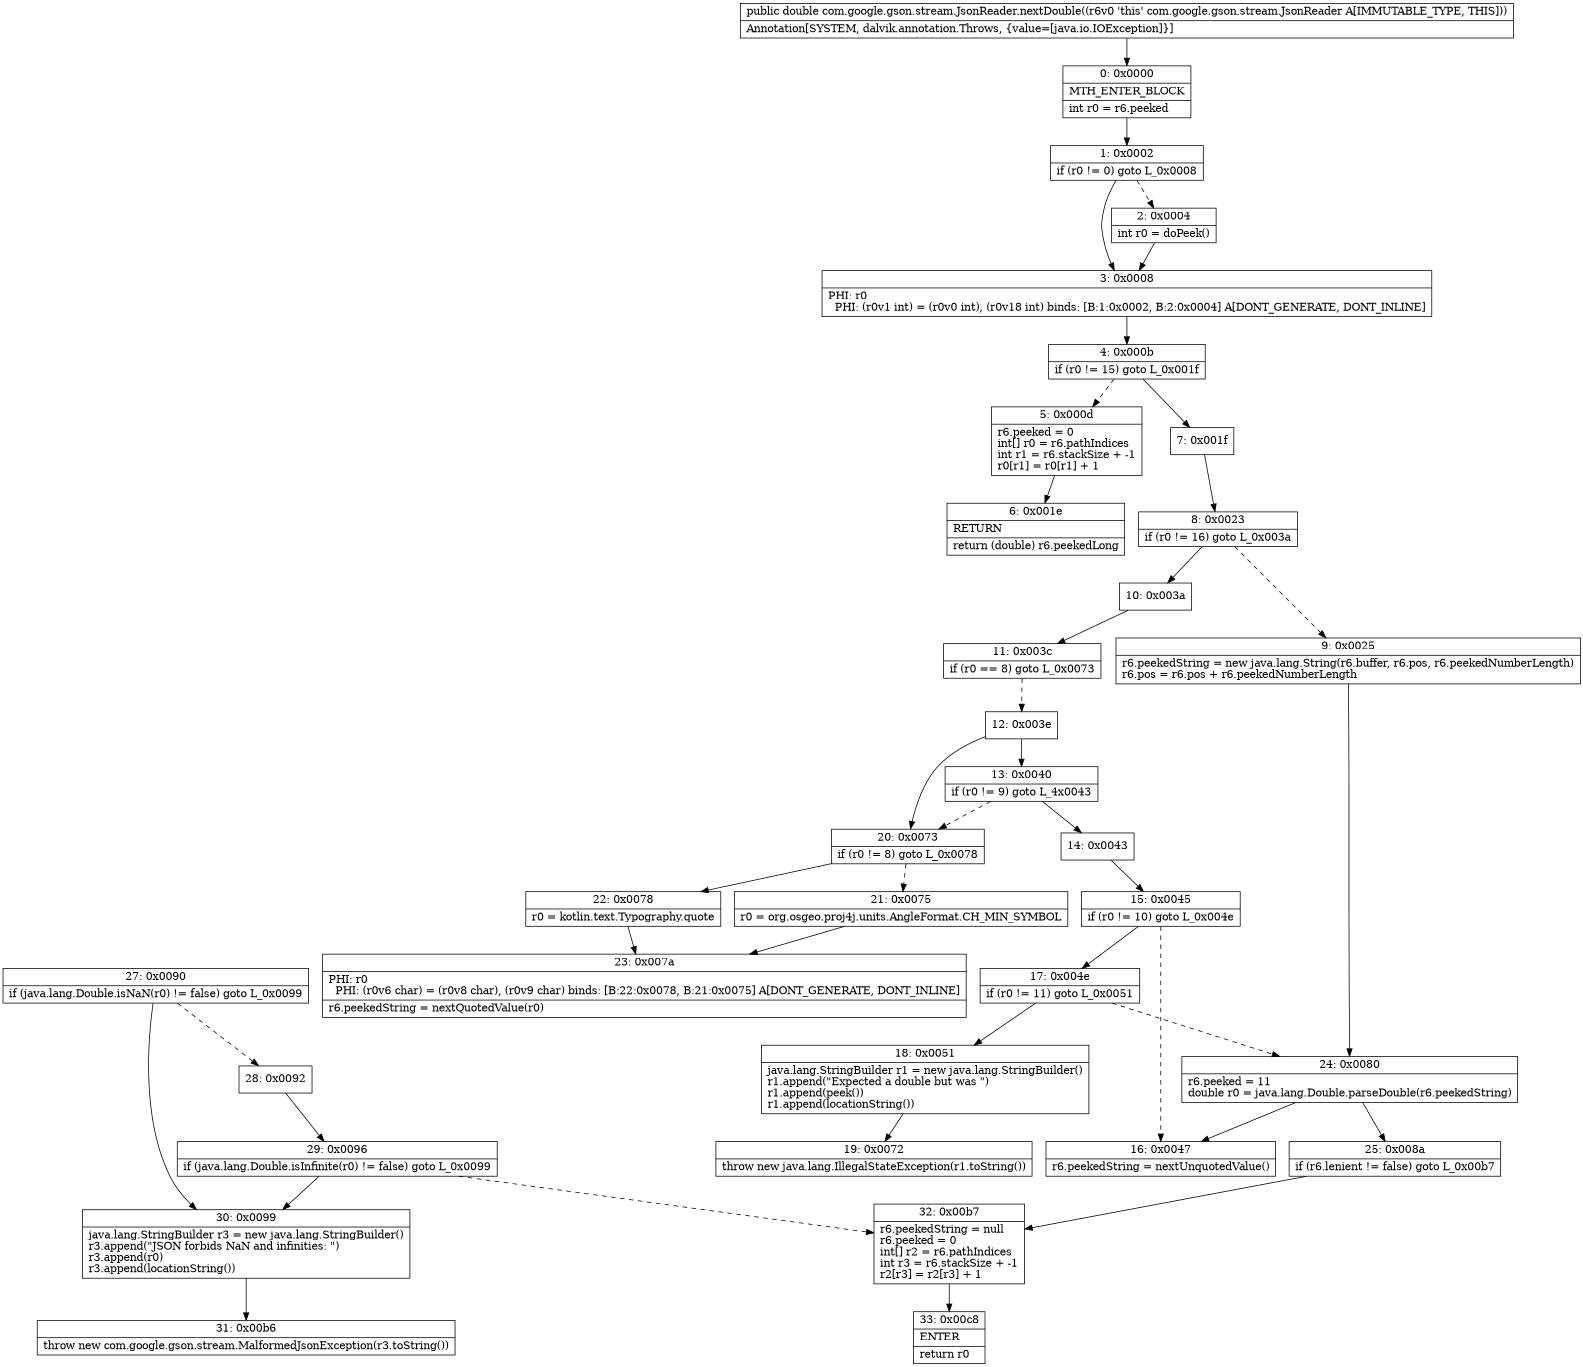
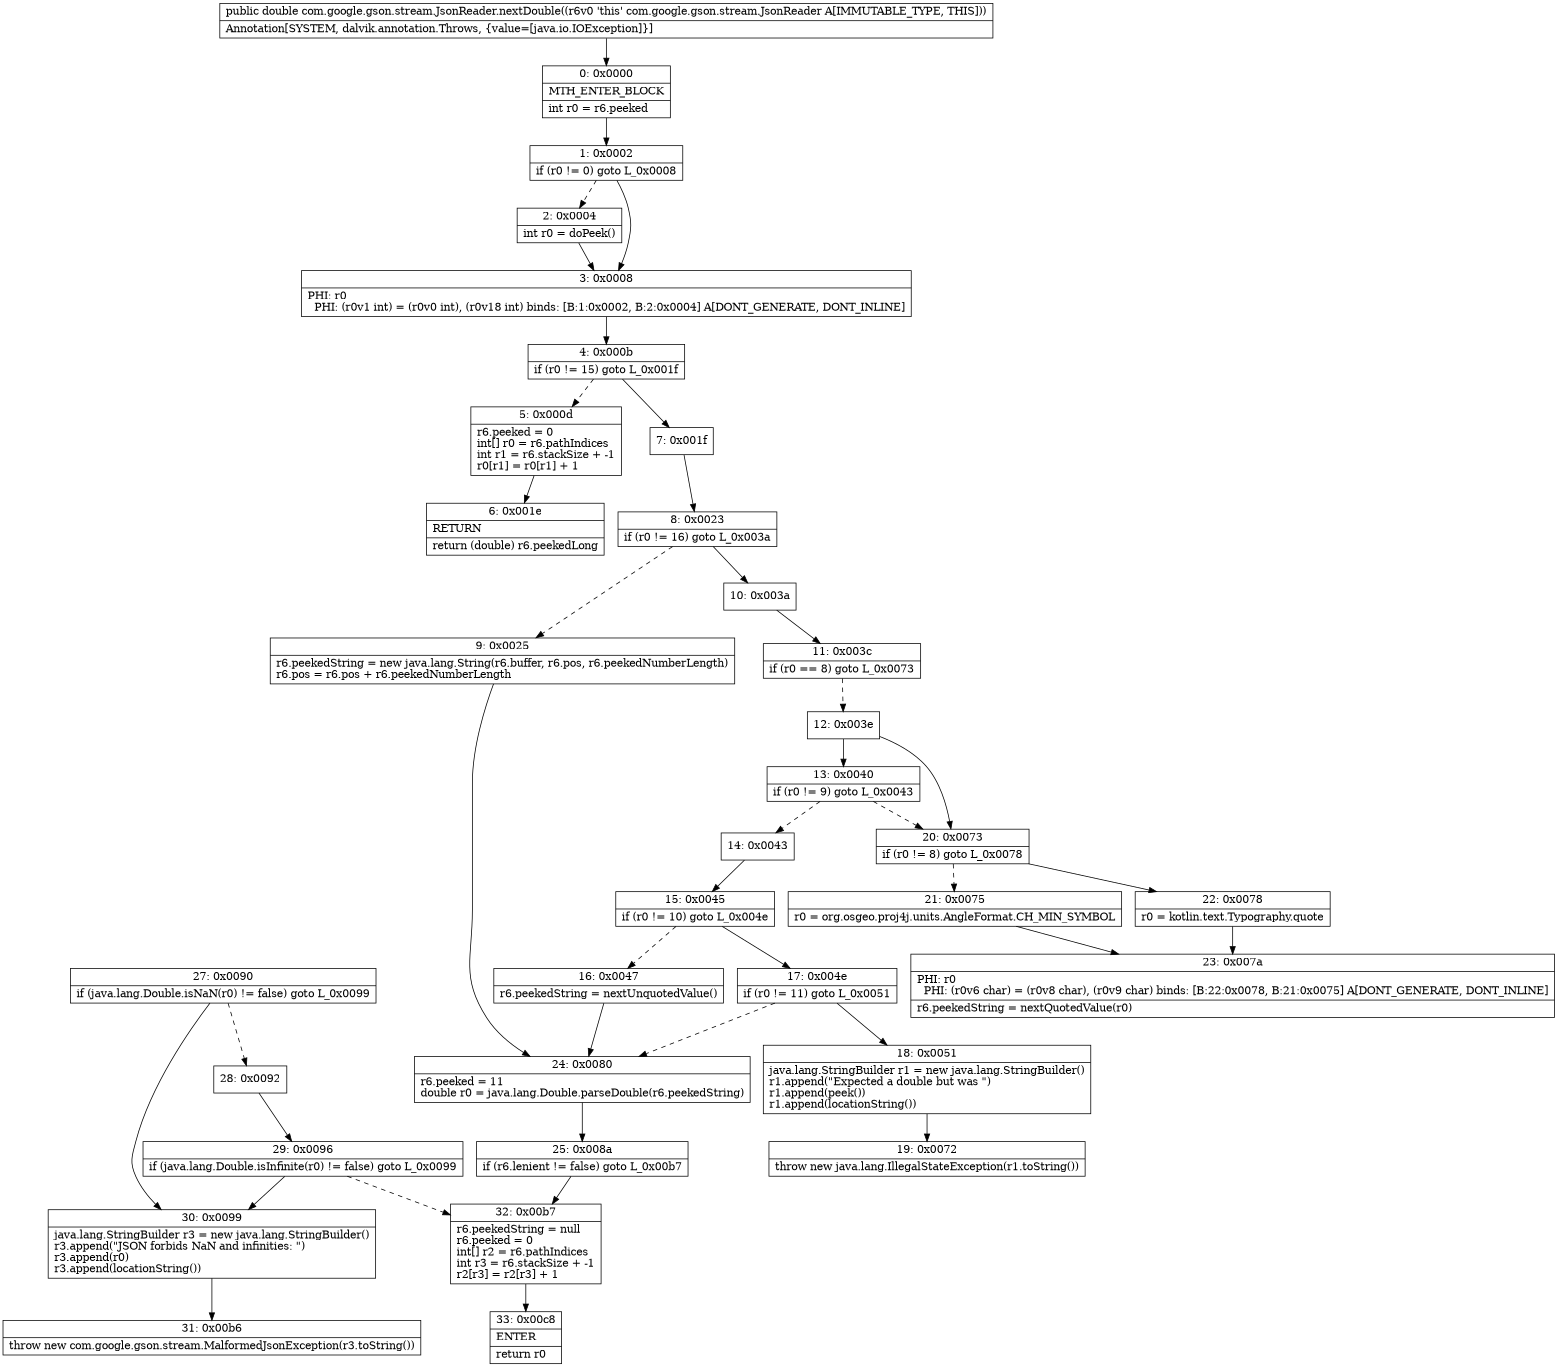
node "13: 0x0040": text "if (r0 != 9) goto L_4x0043" -> "if (r0 != 9) goto L_0x0043"
edge "13: 0x0040" -> "14: 0x0043": style solid -> dashed
edge "24: 0x0080" -> "16: 0x0047": reversed
